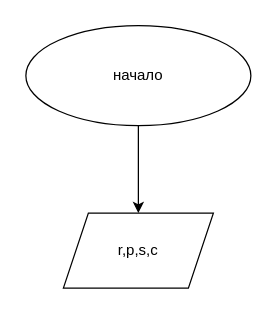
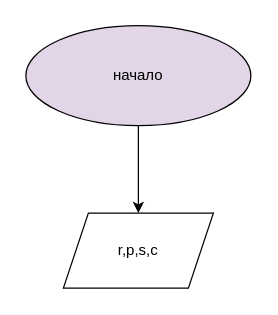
node "начало": fillcolor #ffffff -> #e1d5e7
